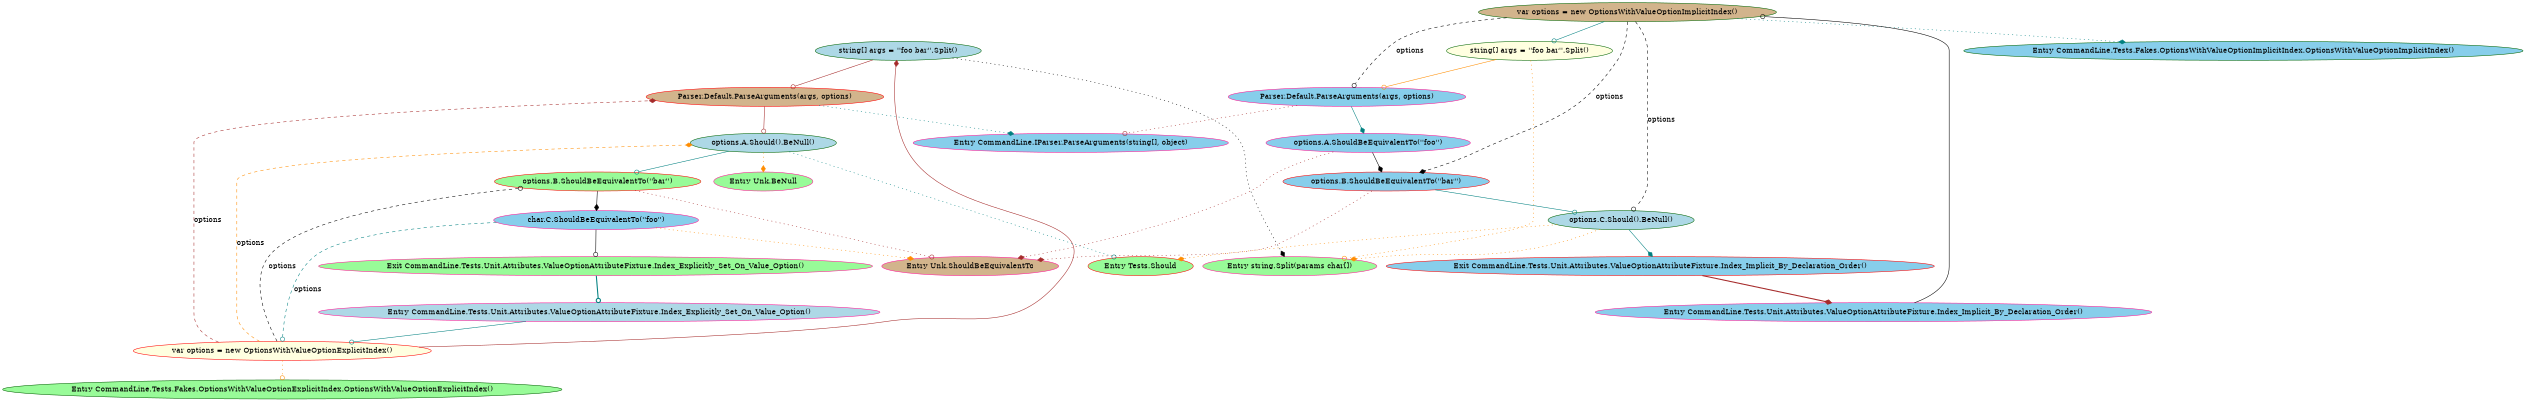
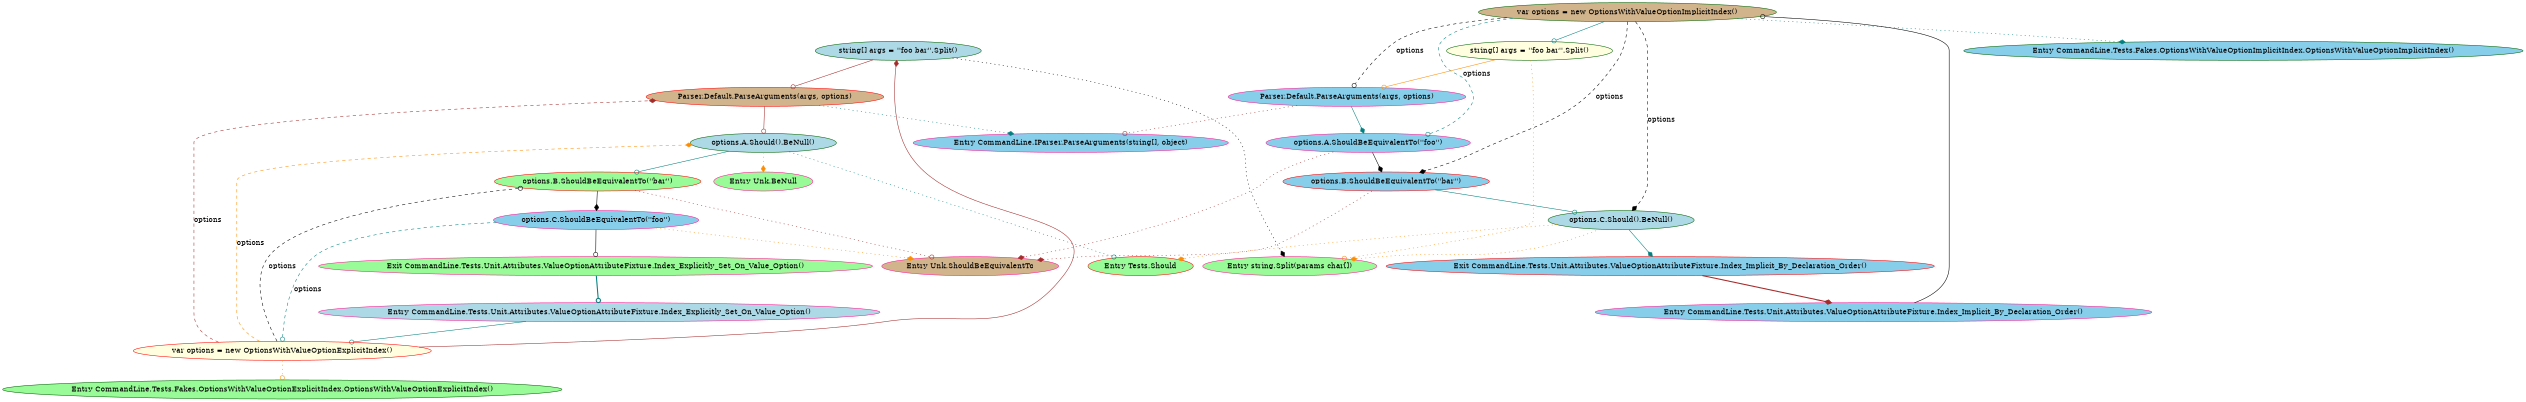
edge "var options = new OptionsWithValueOptionImplicitIndex()" -> "options.A.ShouldBeEquivalentTo(''foo'')": added, label "options"
edge "var options = new OptionsWithValueOptionImplicitIndex()" -> "options.C.Should().BeNull()": arrowhead odot -> diamond
node "char.C.ShouldBeEquivalentTo(''foo'')": label "char.C.ShouldBeEquivalentTo(''foo'')" -> "options.C.ShouldBeEquivalentTo(''foo'')"
